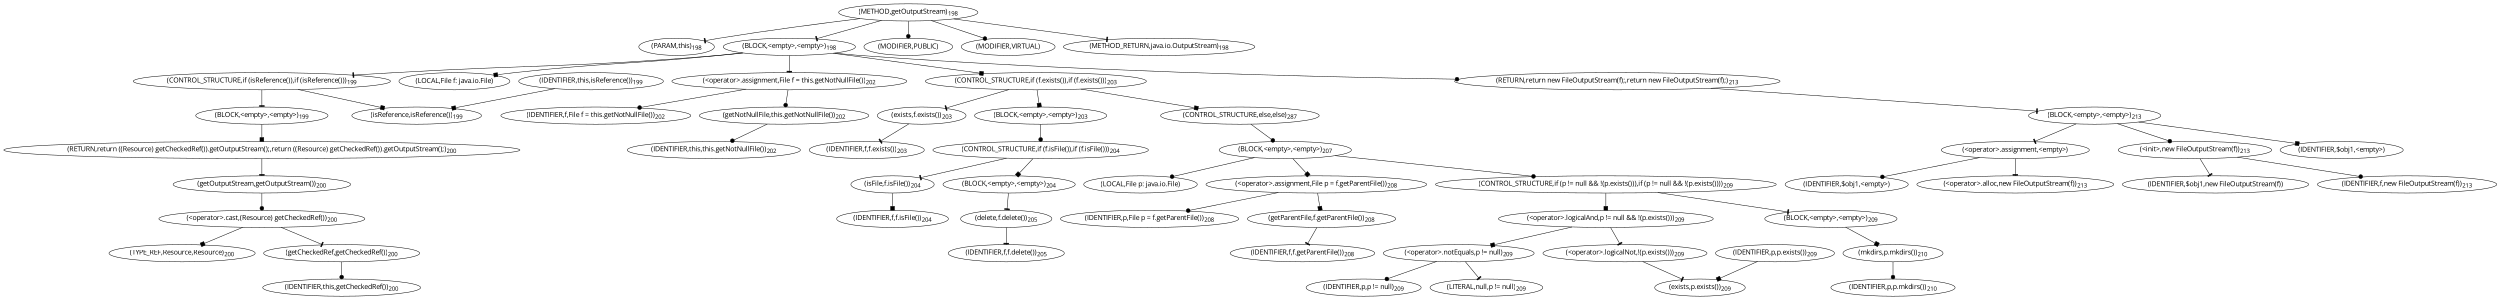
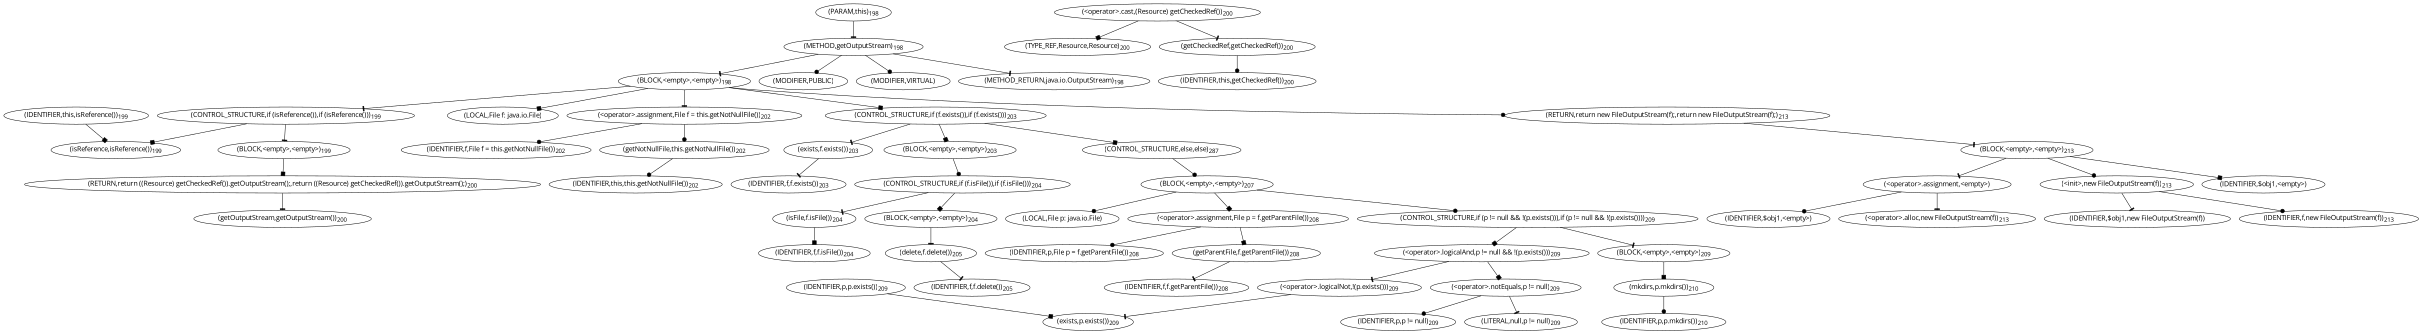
edge "(METHOD,getOutputStream)" -> "(PARAM,this)": reversed
edge "(getOutputStream,getOutputStream())" -> "(<operator>.cast,(Resource) getCheckedRef())": removed
